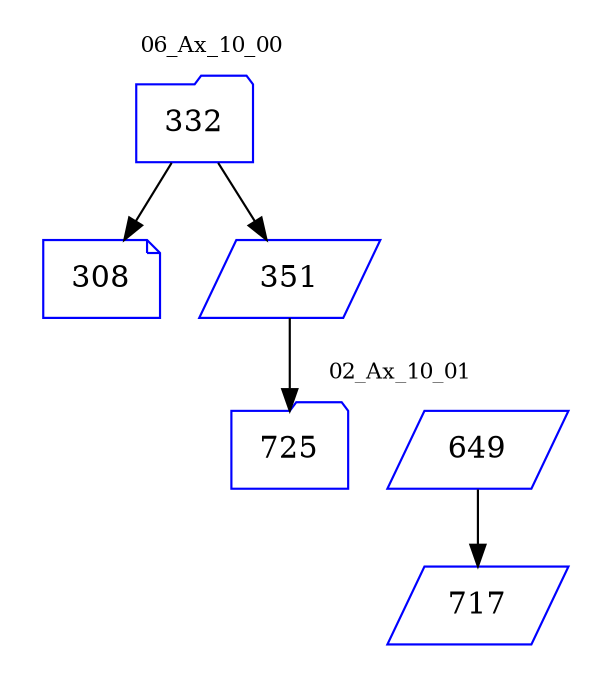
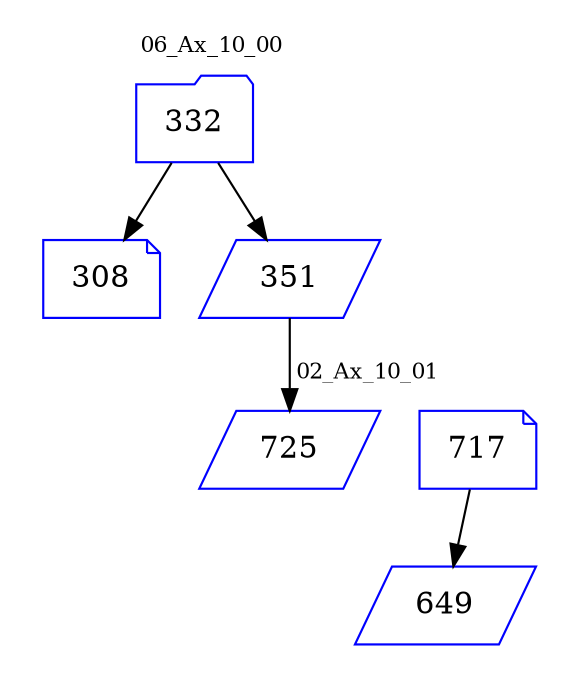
node "725": shape folder -> parallelogram
edge "649" -> "717": reversed
node "717": shape parallelogram -> note
